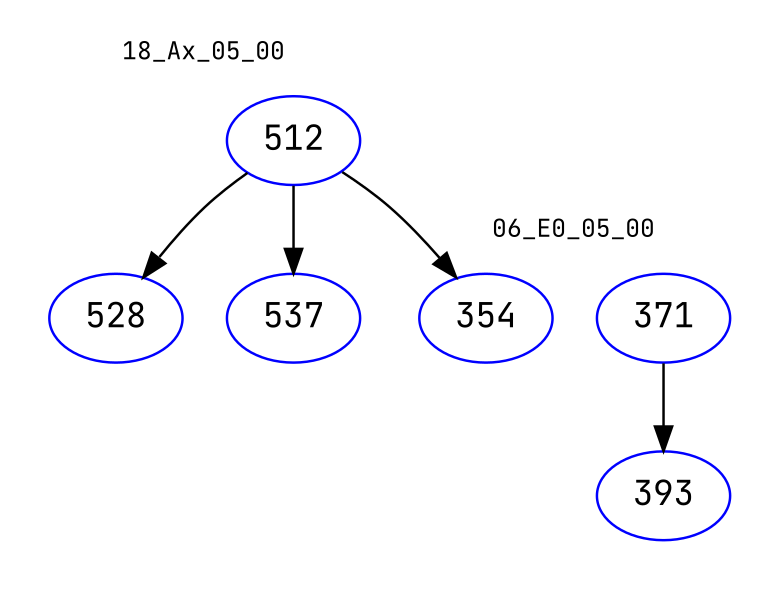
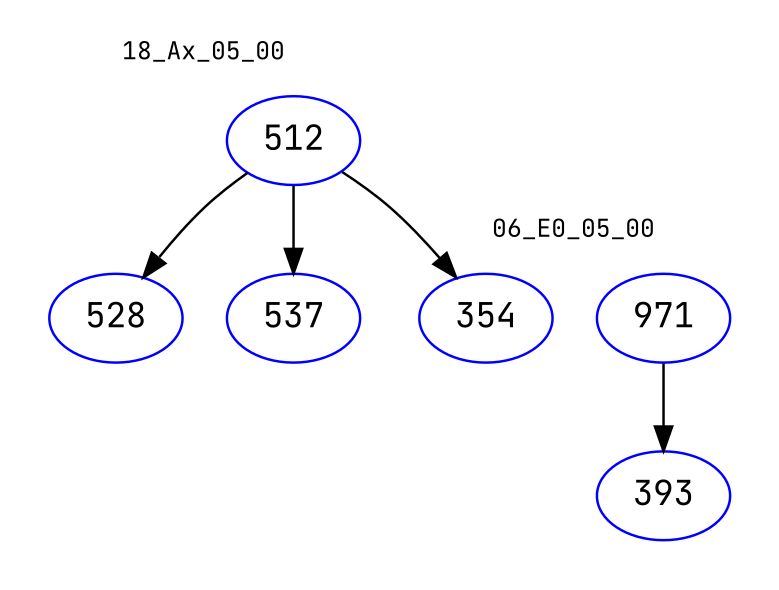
node "371": label "371" -> "971"
